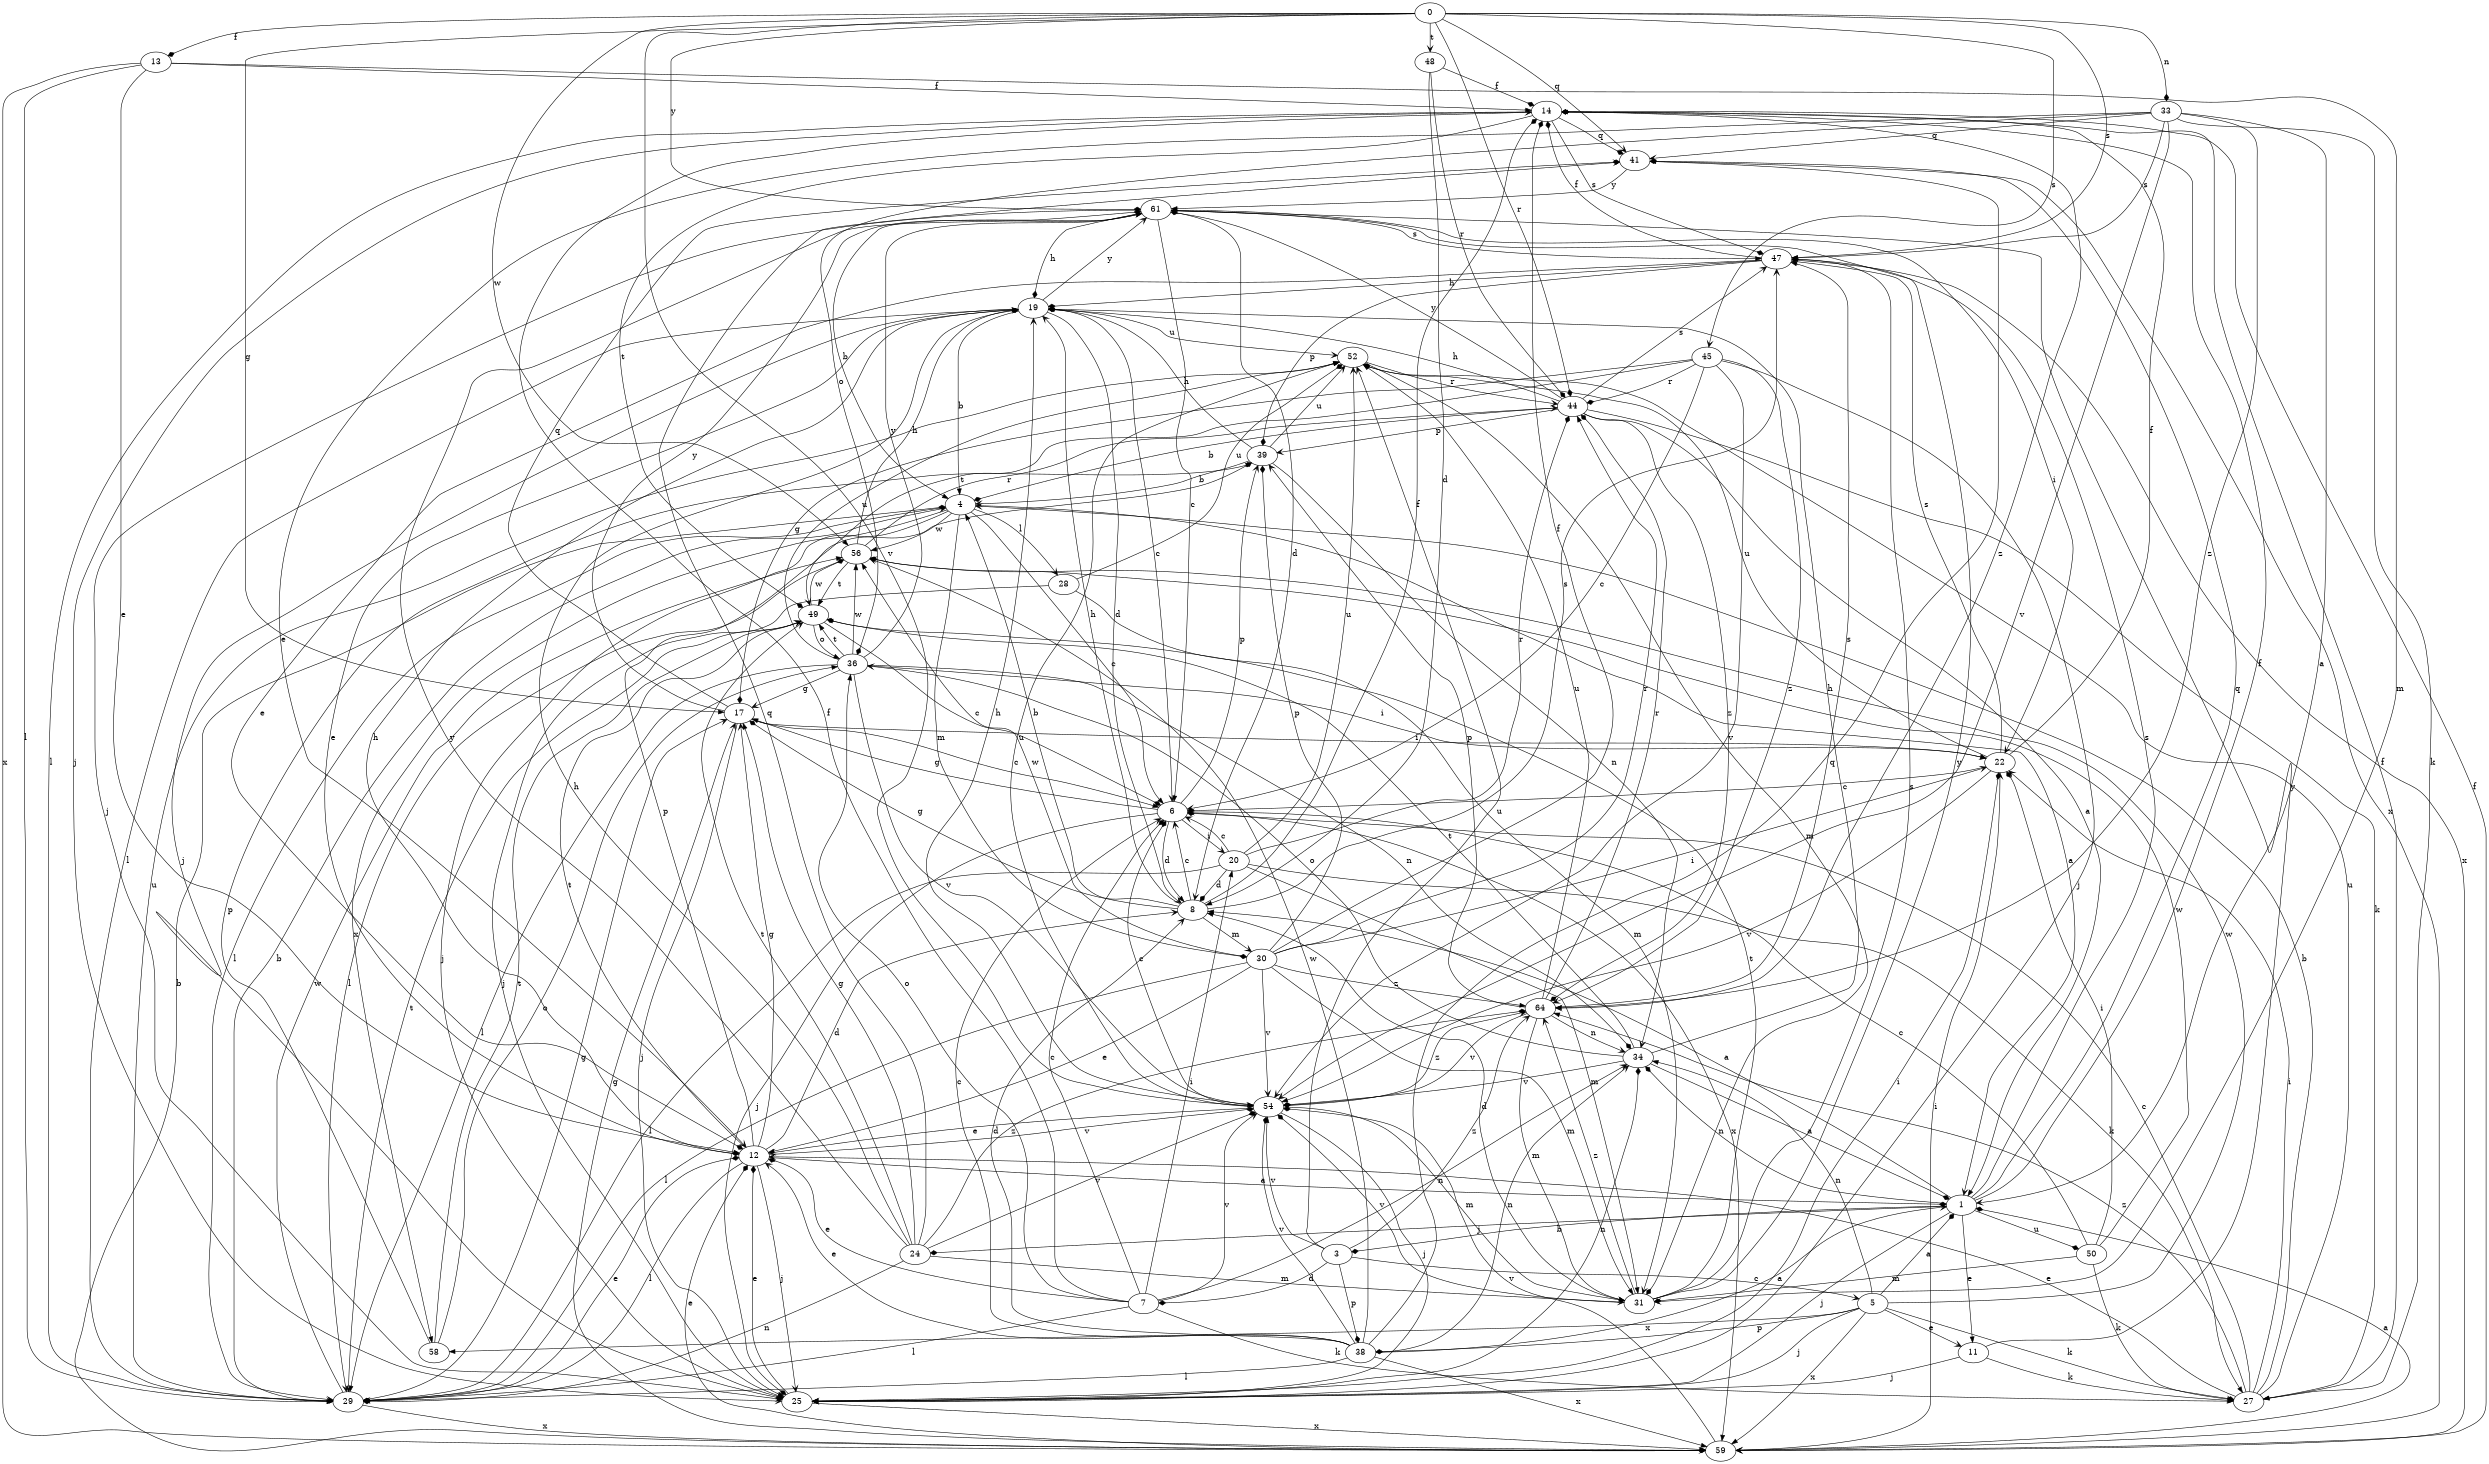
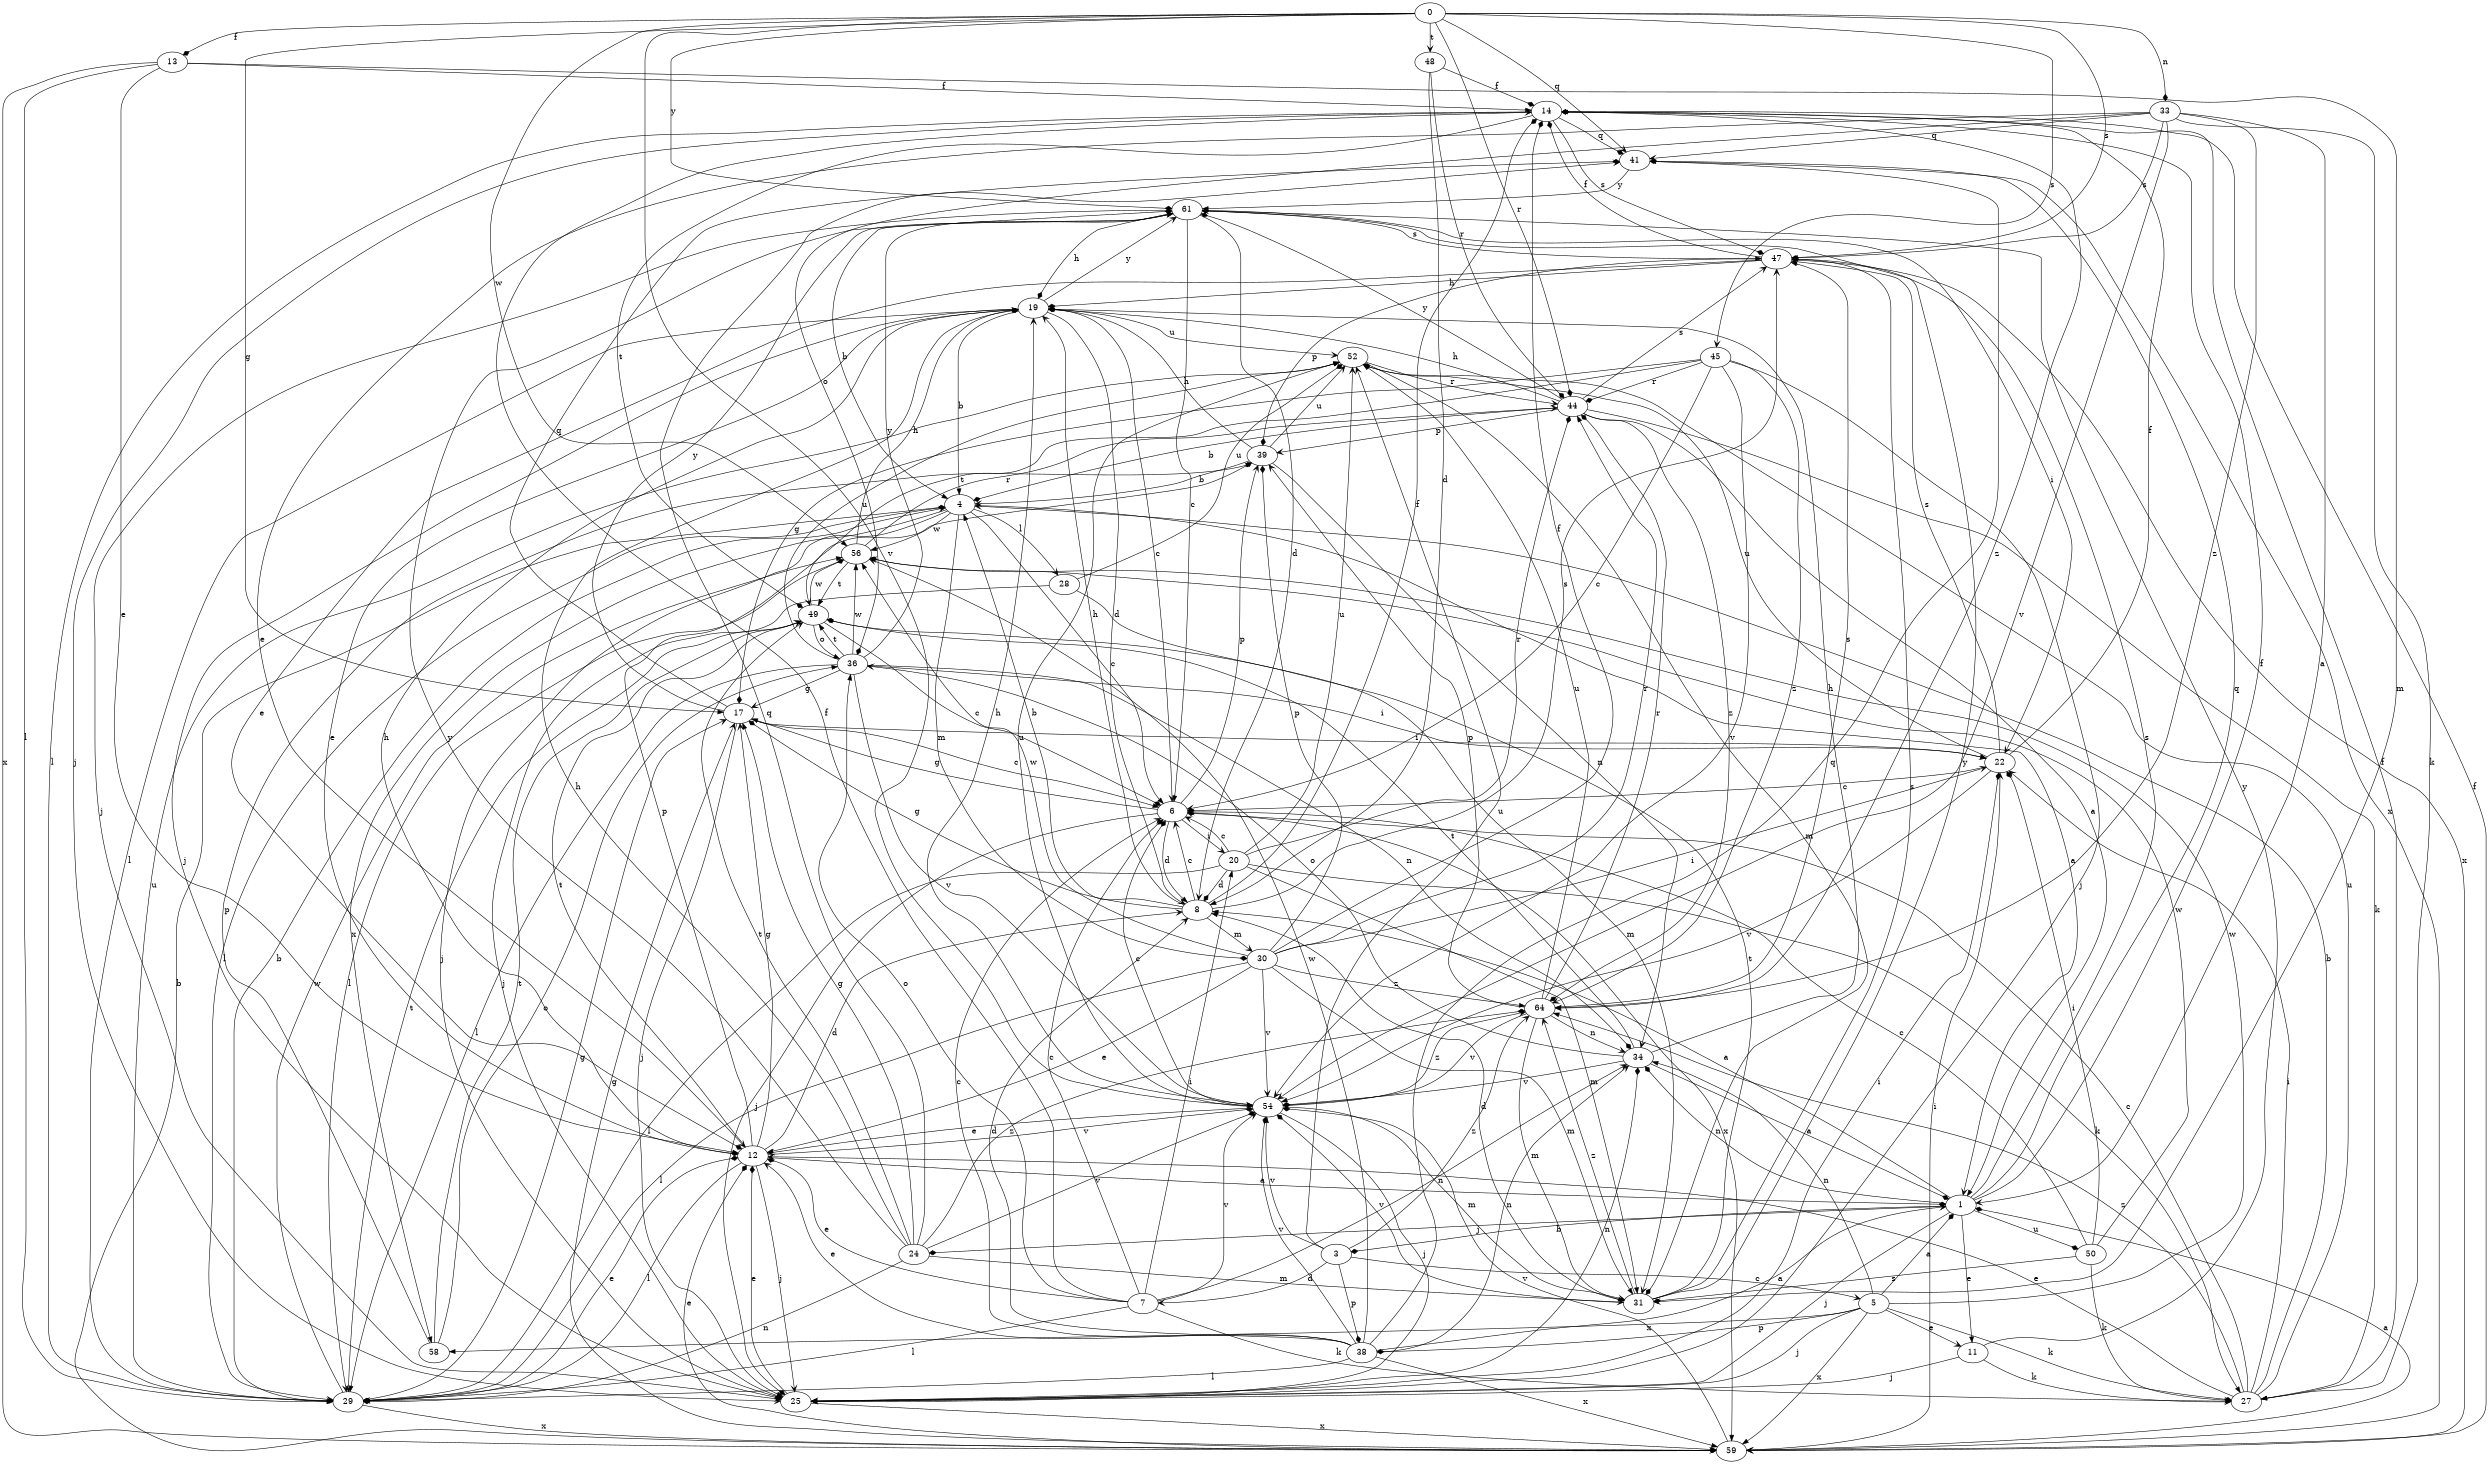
edge "33" -> "47": arrowhead normal -> diamond
edge "50" -> "31": label "m" -> "s"
edge "3" -> "7": arrowhead diamond -> vee
